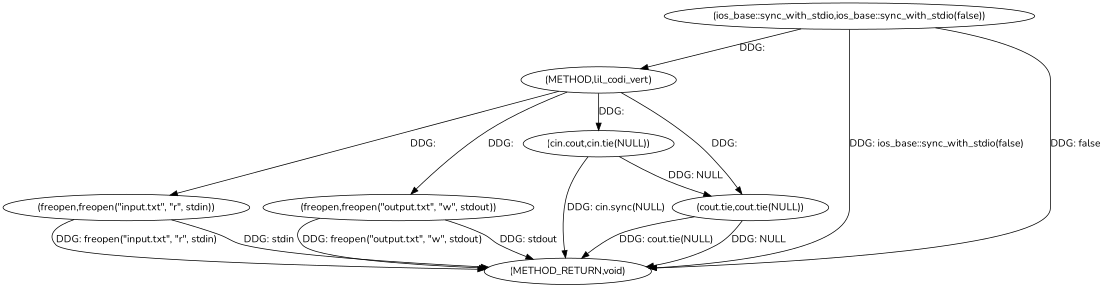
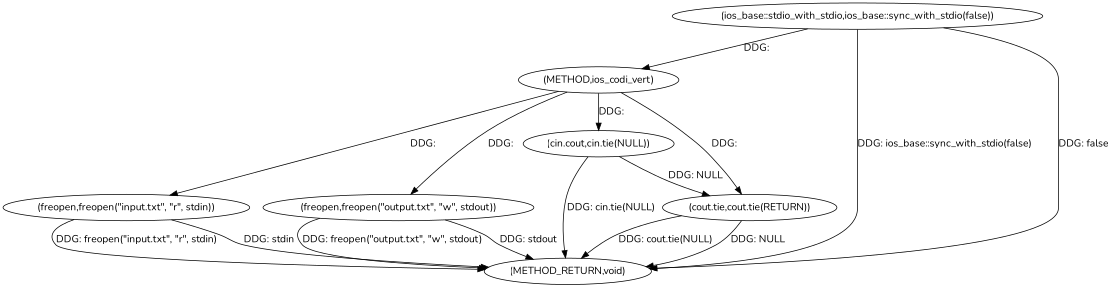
node "(ios_base::sync_with_stdio,ios_base::sync_with_stdio(false))": label "(ios_base::sync_with_stdio,ios_base::sync_with_stdio(false))" -> "(ios_base::stdio_with_stdio,ios_base::sync_with_stdio(false))"
node "(METHOD,lil_codi_vert)": label "(METHOD,lil_codi_vert)" -> "(METHOD,ios_codi_vert)"
edge "(cin.cout,cin.tie(NULL))" -> "(METHOD_RETURN,void)": label "DDG: cin.sync(NULL)" -> "DDG: cin.tie(NULL)"
node "(cout.tie,cout.tie(NULL))": label "(cout.tie,cout.tie(NULL))" -> "(cout.tie,cout.tie(RETURN))"
